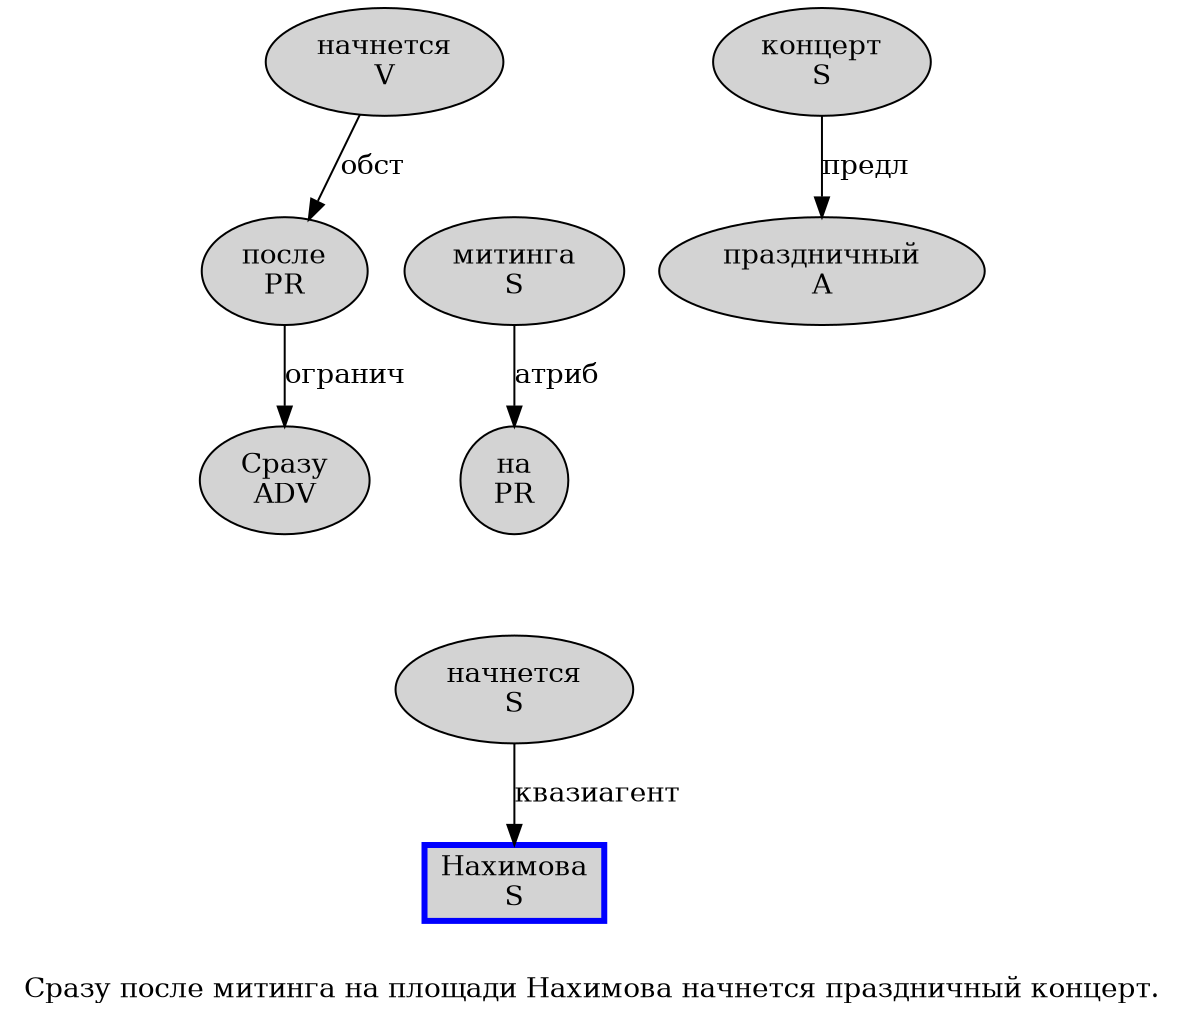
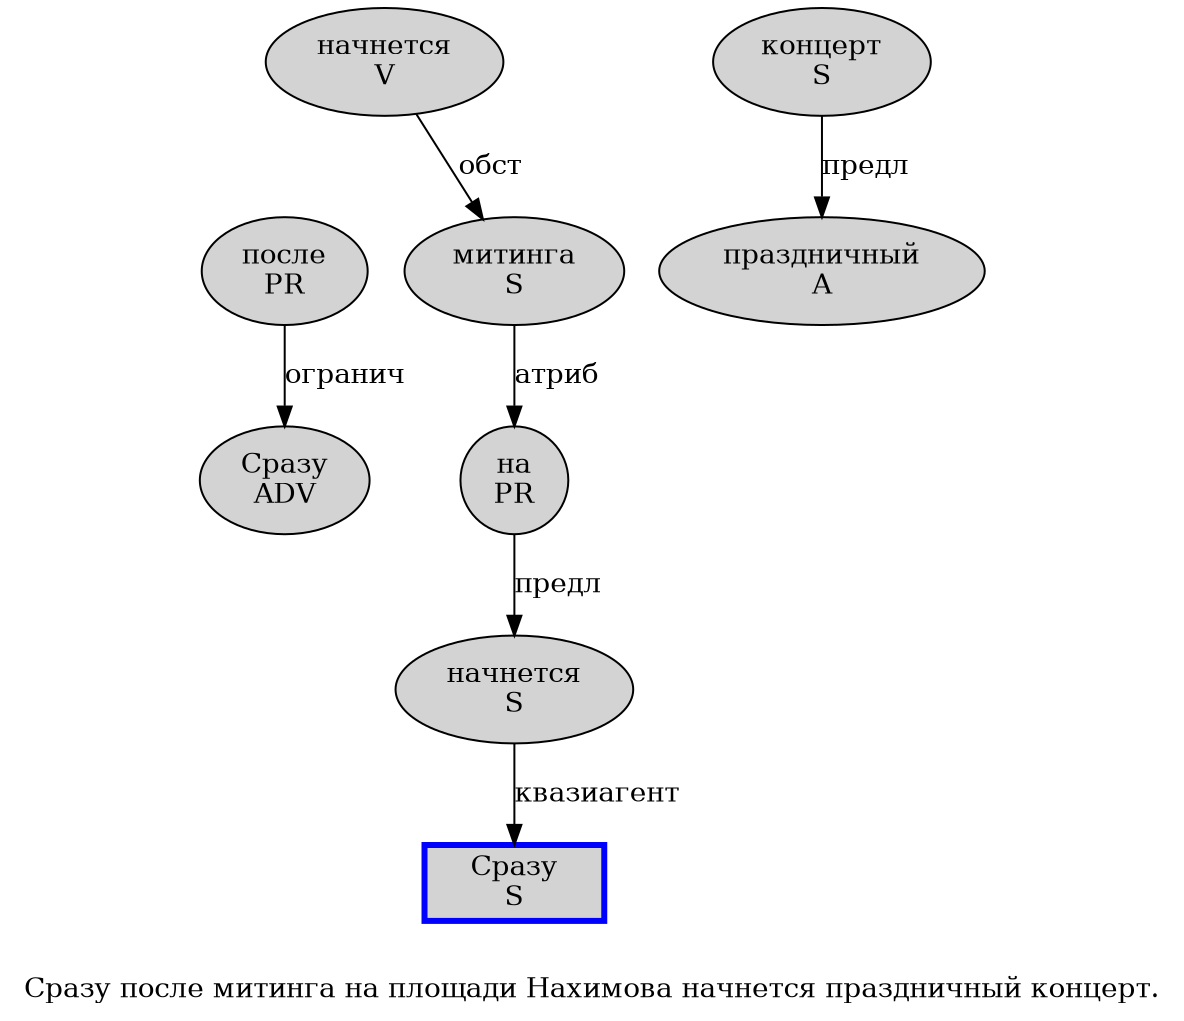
edge "начнется V" -> "после PR": now "начнется V" -> "митинга S"
edge "на PR" -> "начнется S": added, label "предл"
node "Нахимова S": label "Нахимова S" -> "Сразу S"
